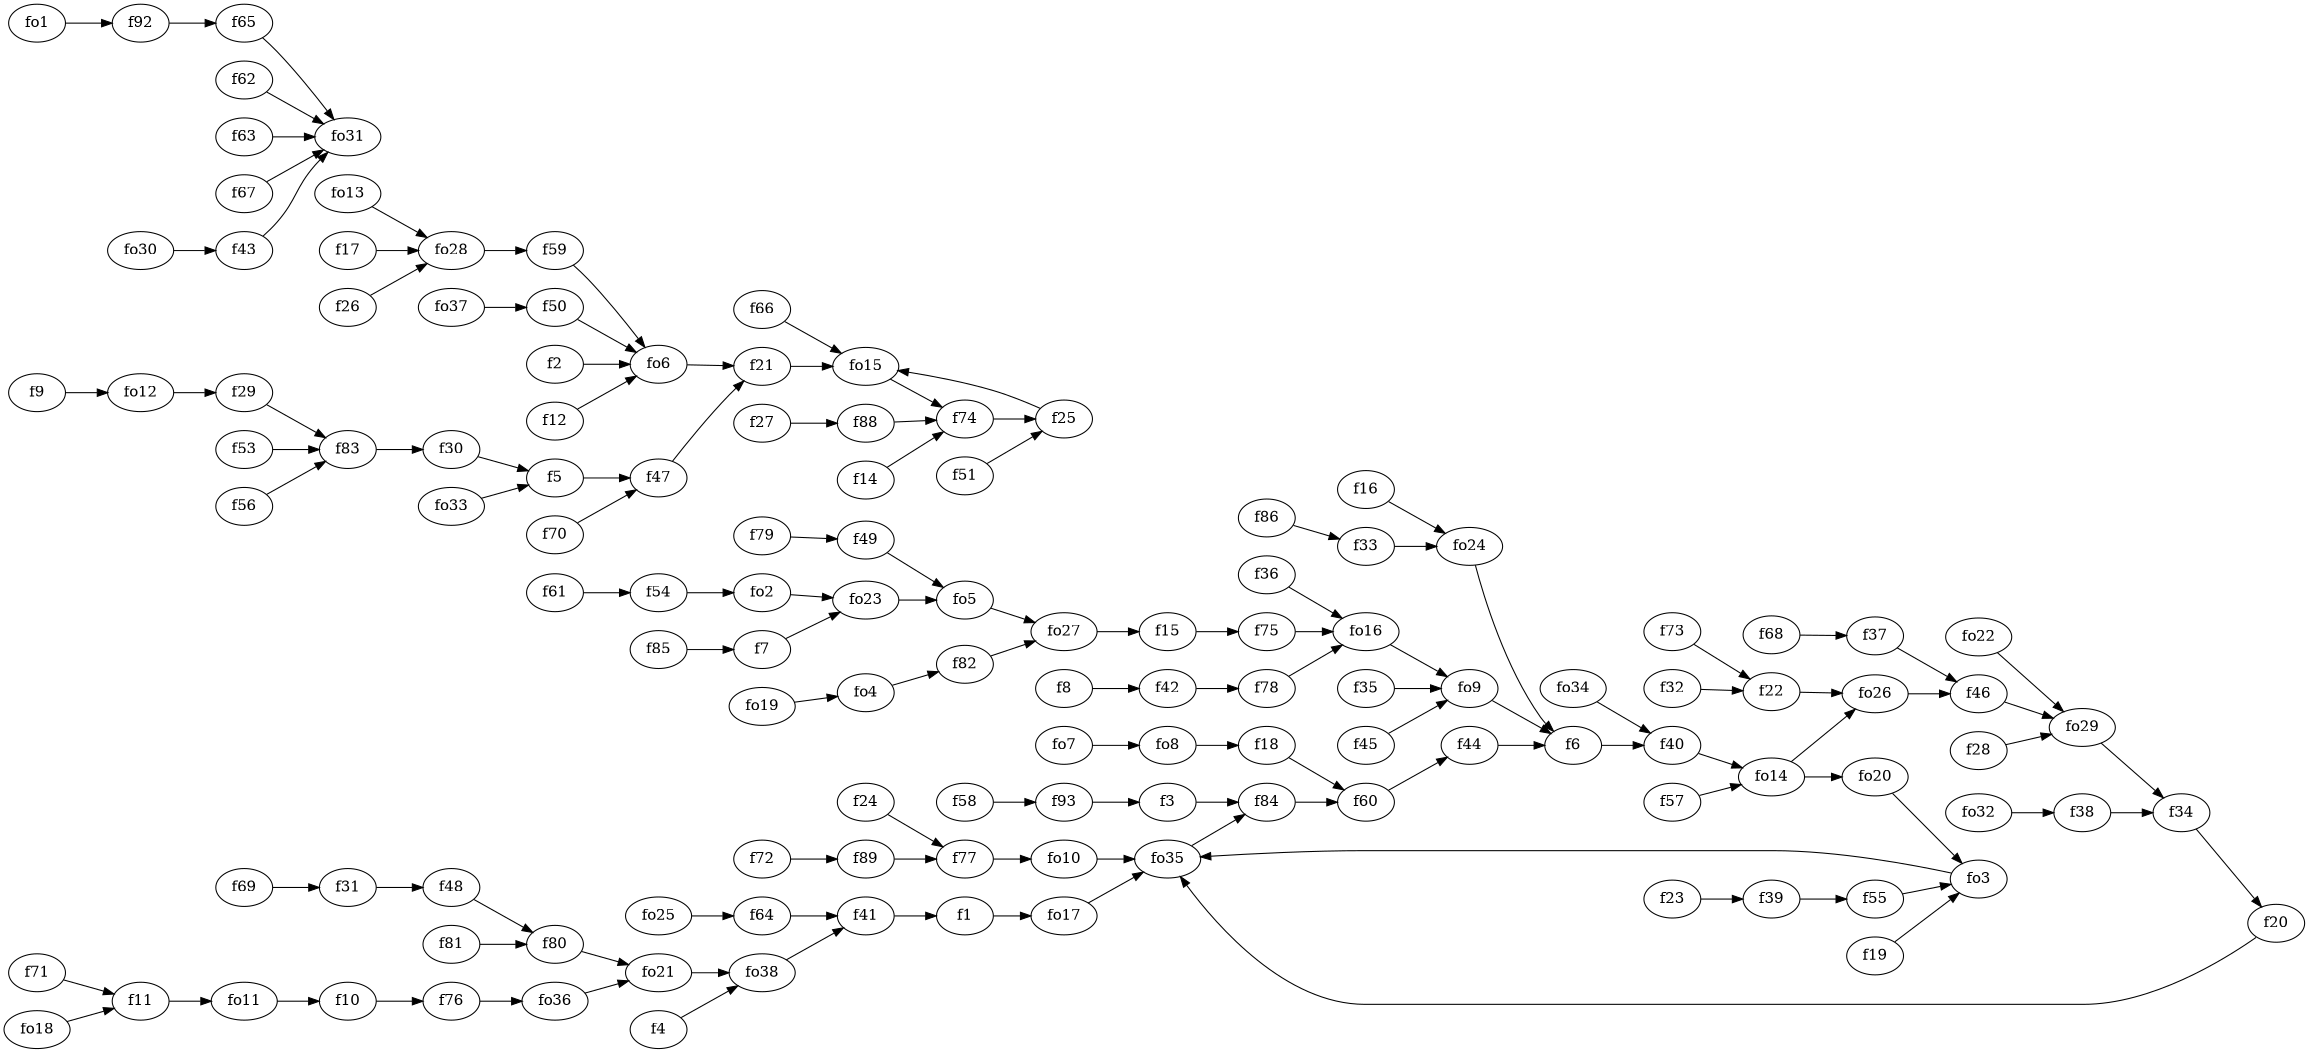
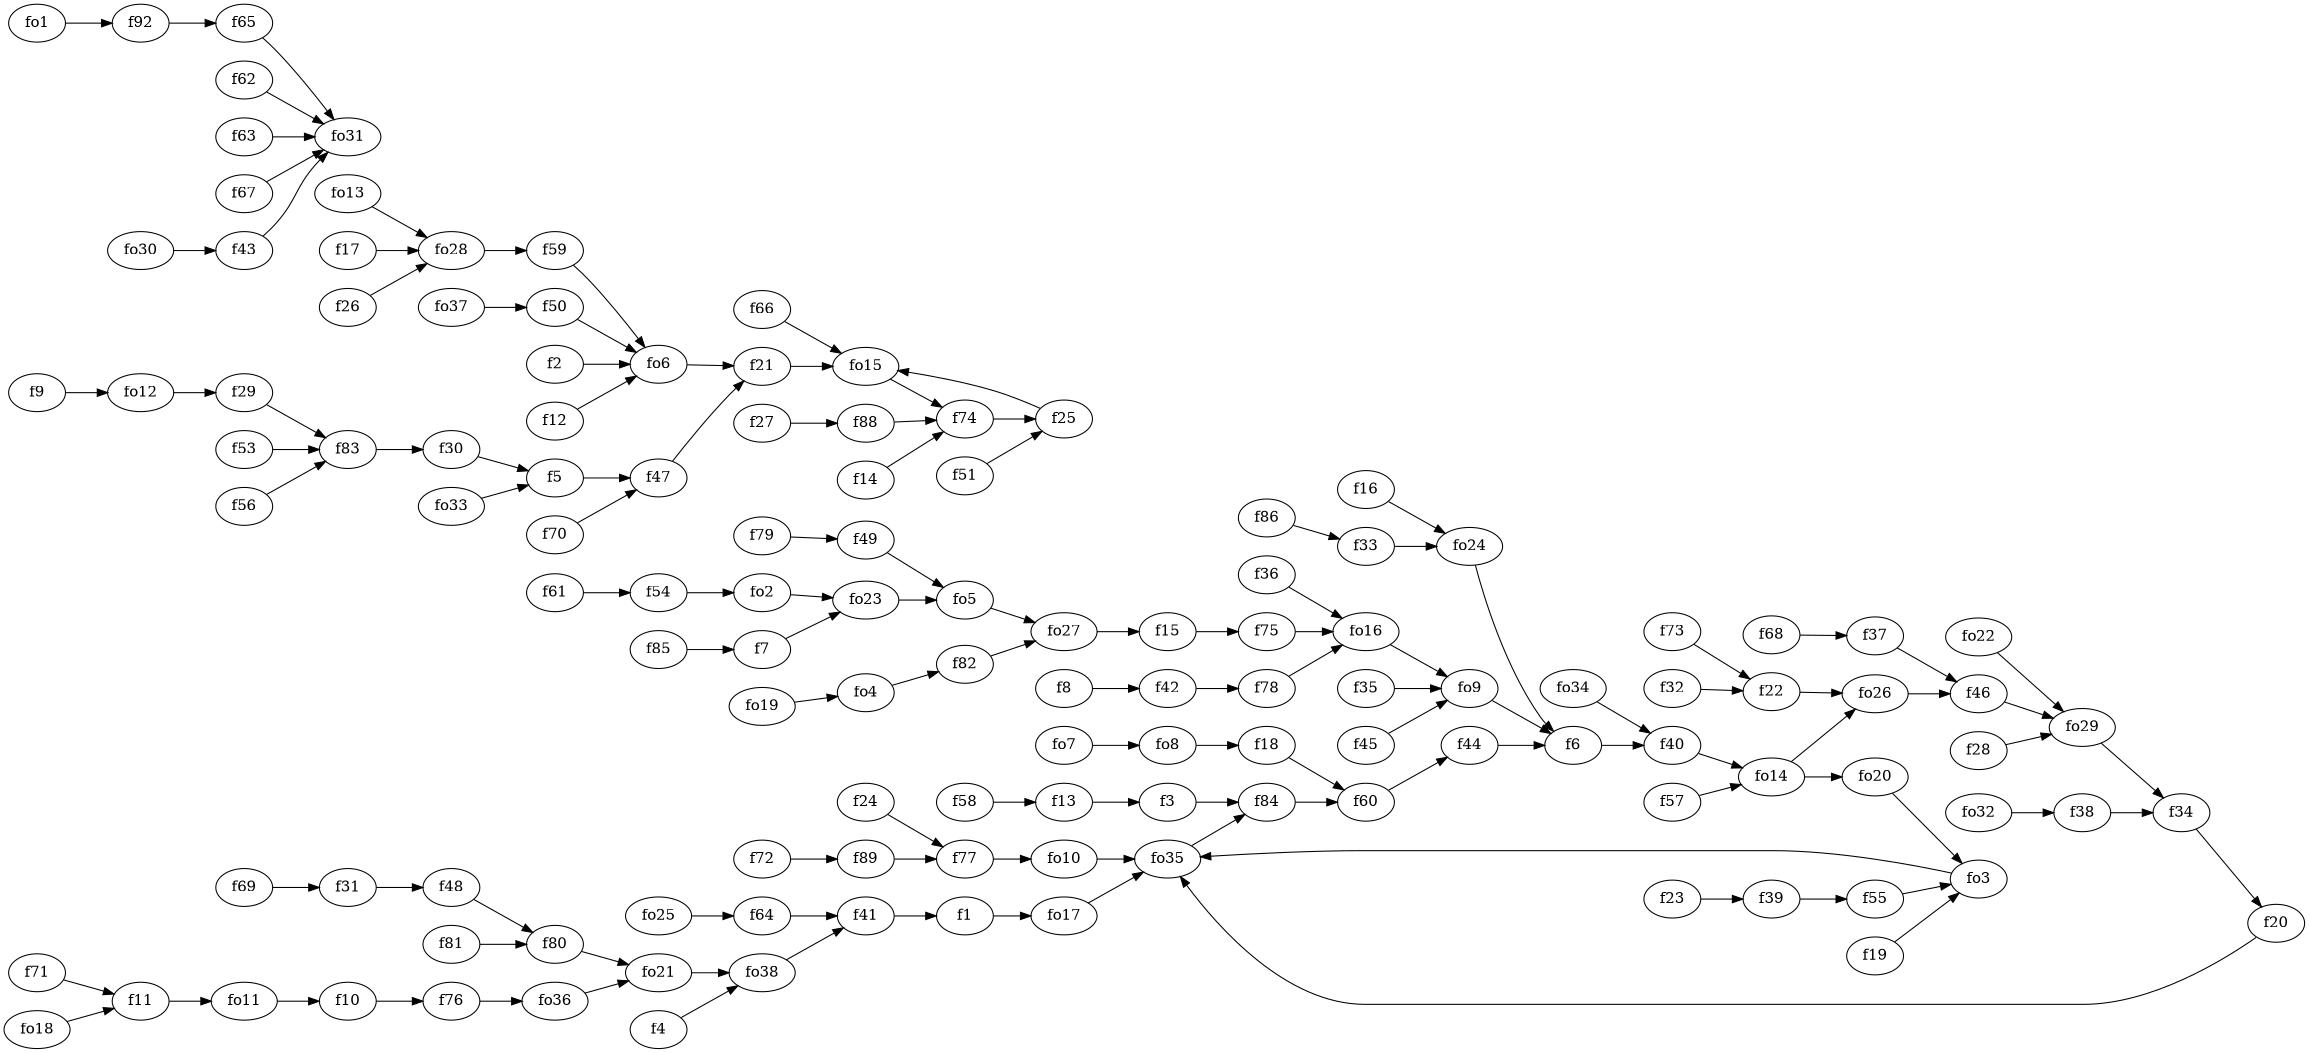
node "f93": label "f93" -> "f13"
